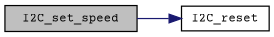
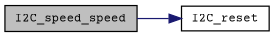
node "I2C_set_speed": label "I2C_set_speed" -> "I2C_speed_speed"
